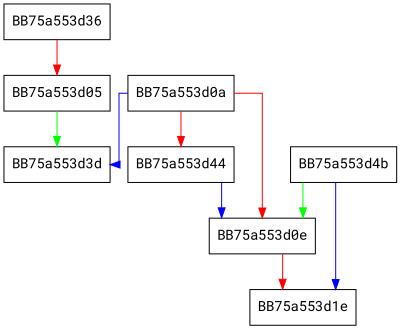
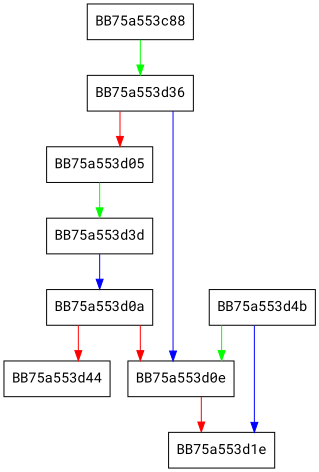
node "BB75a553c88": added
edge "BB75a553d0a" -> "BB75a553d3d": reversed
edge "BB75a553d44" -> "BB75a553d0e": now "BB75a553d36" -> "BB75a553d0e"
